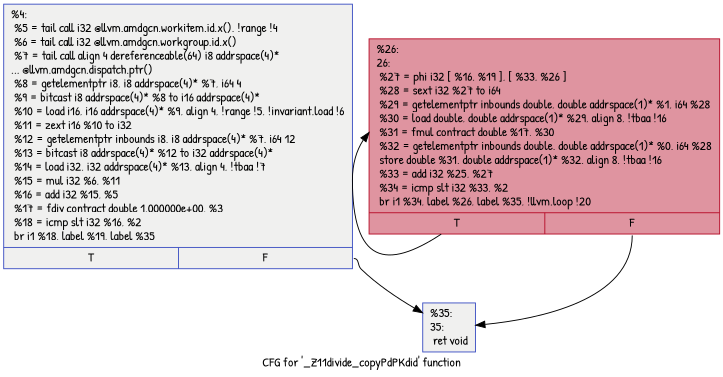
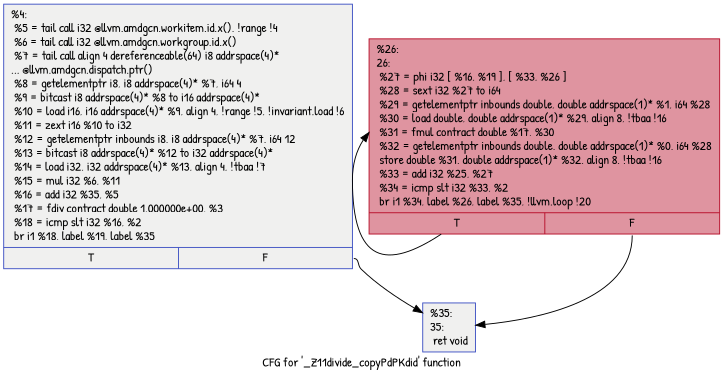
node "%4:": text "%16 = add i32 %15, %5" -> "%16 = add i32 %35, %5"
